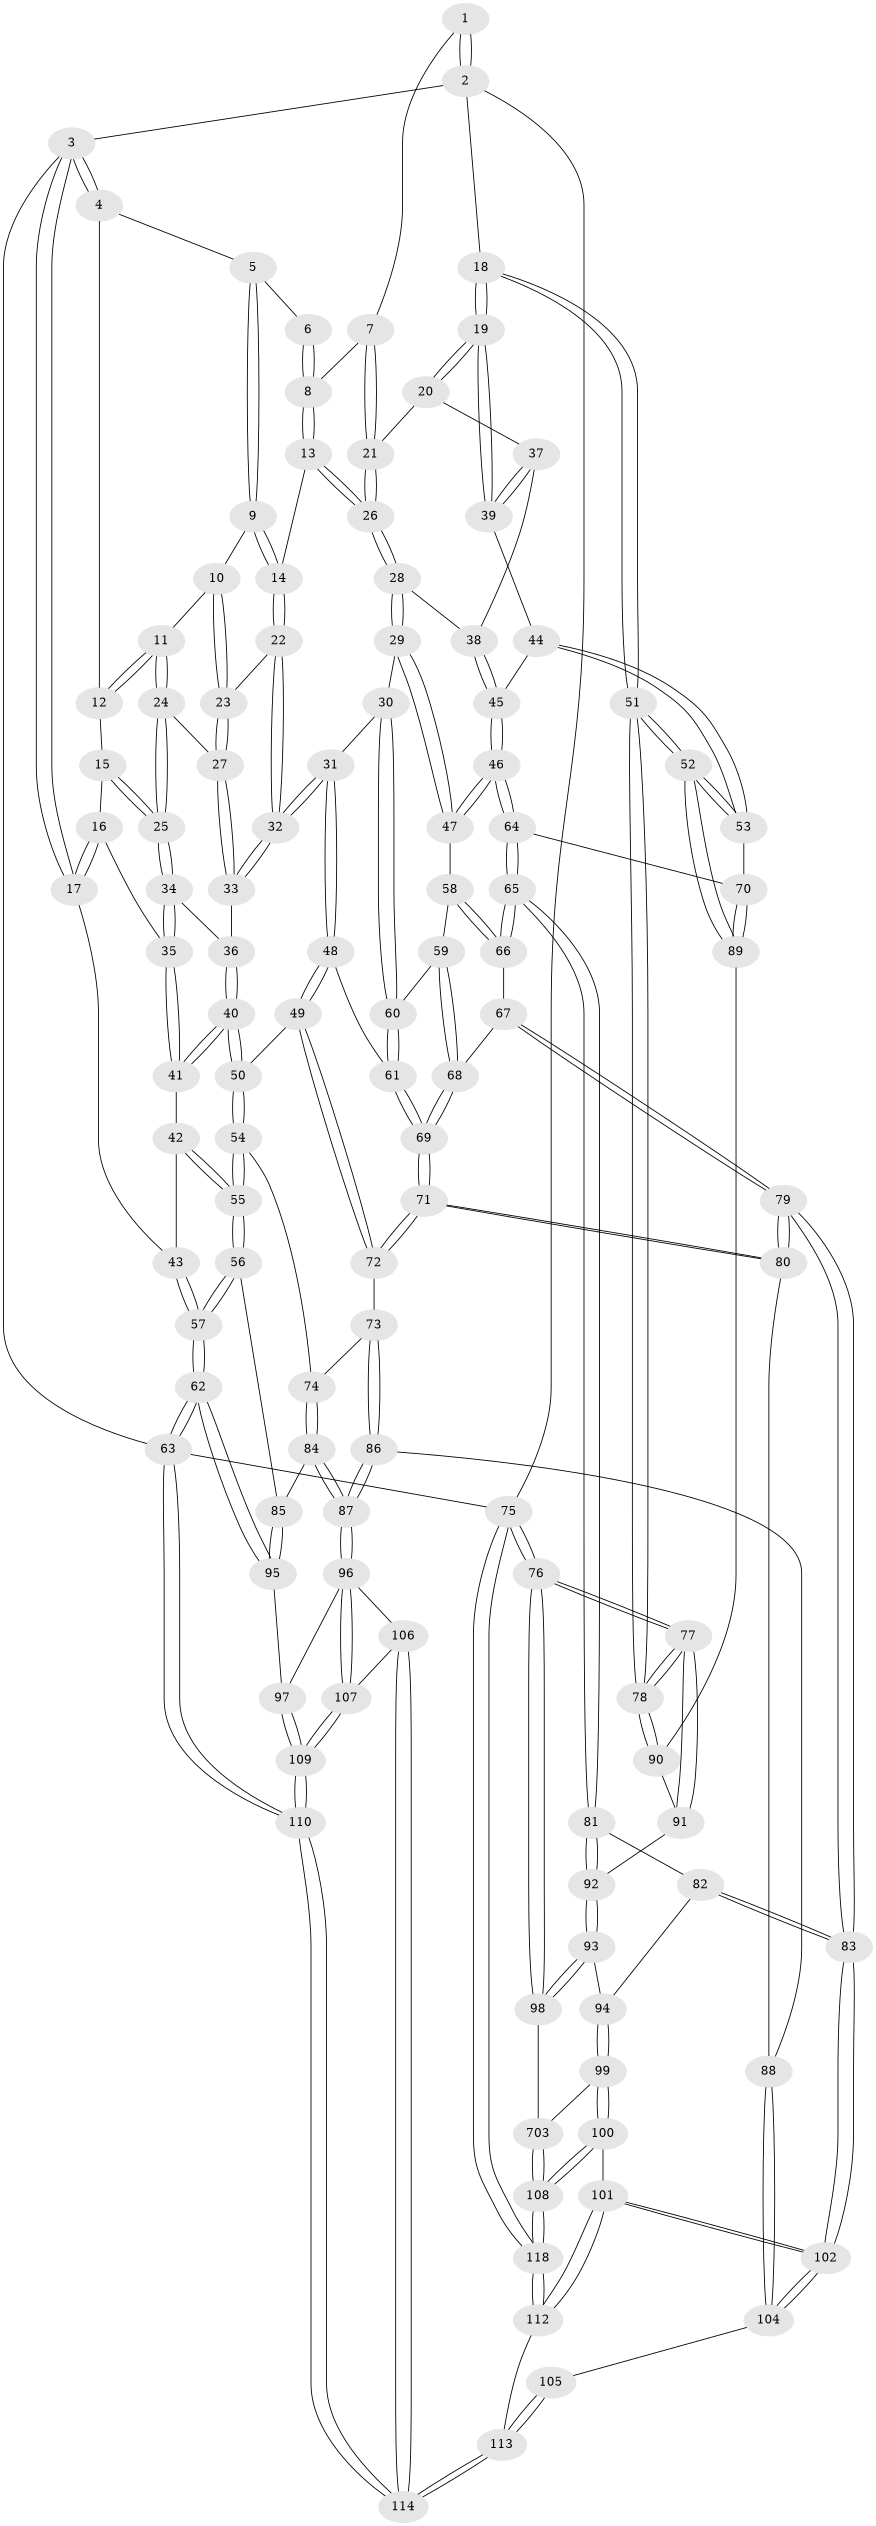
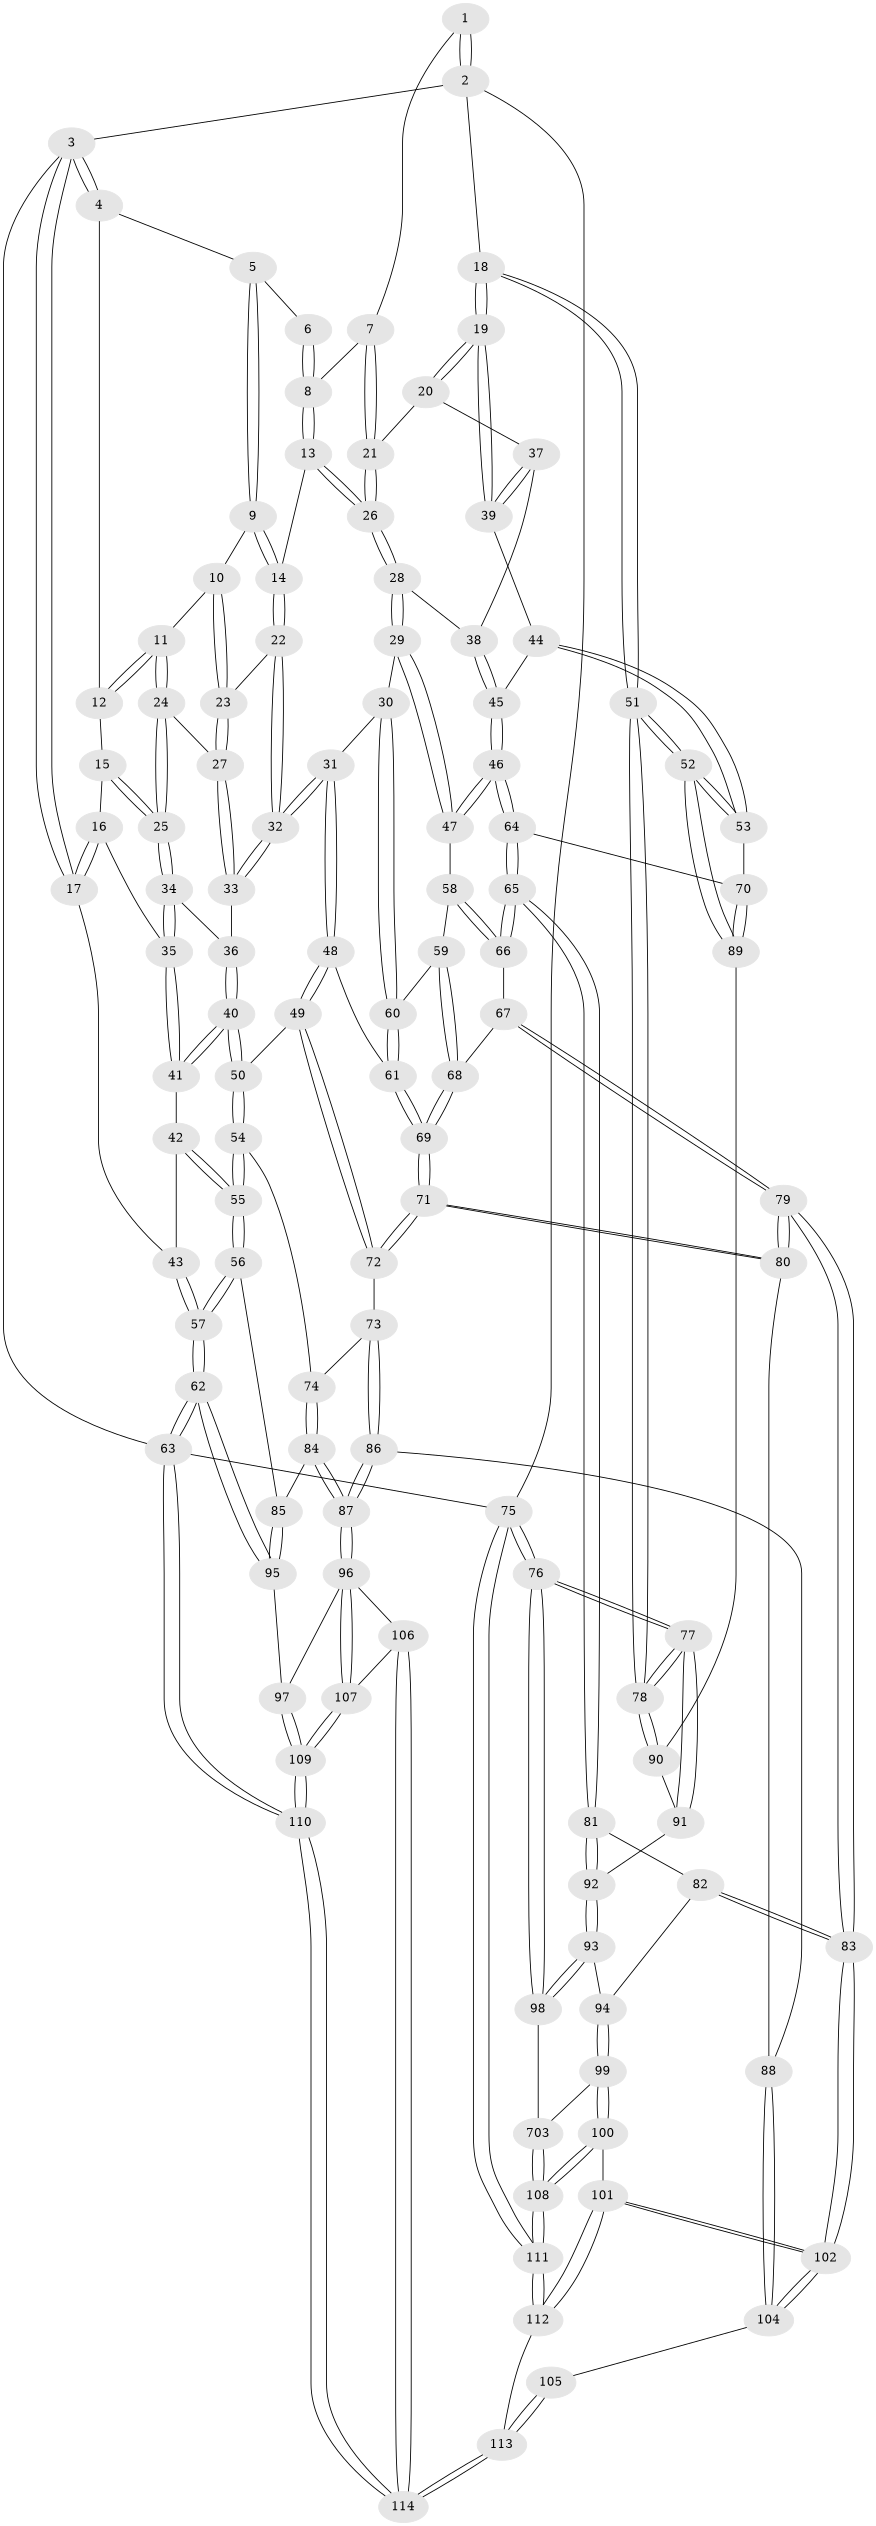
node "118": label "118" -> "111"
